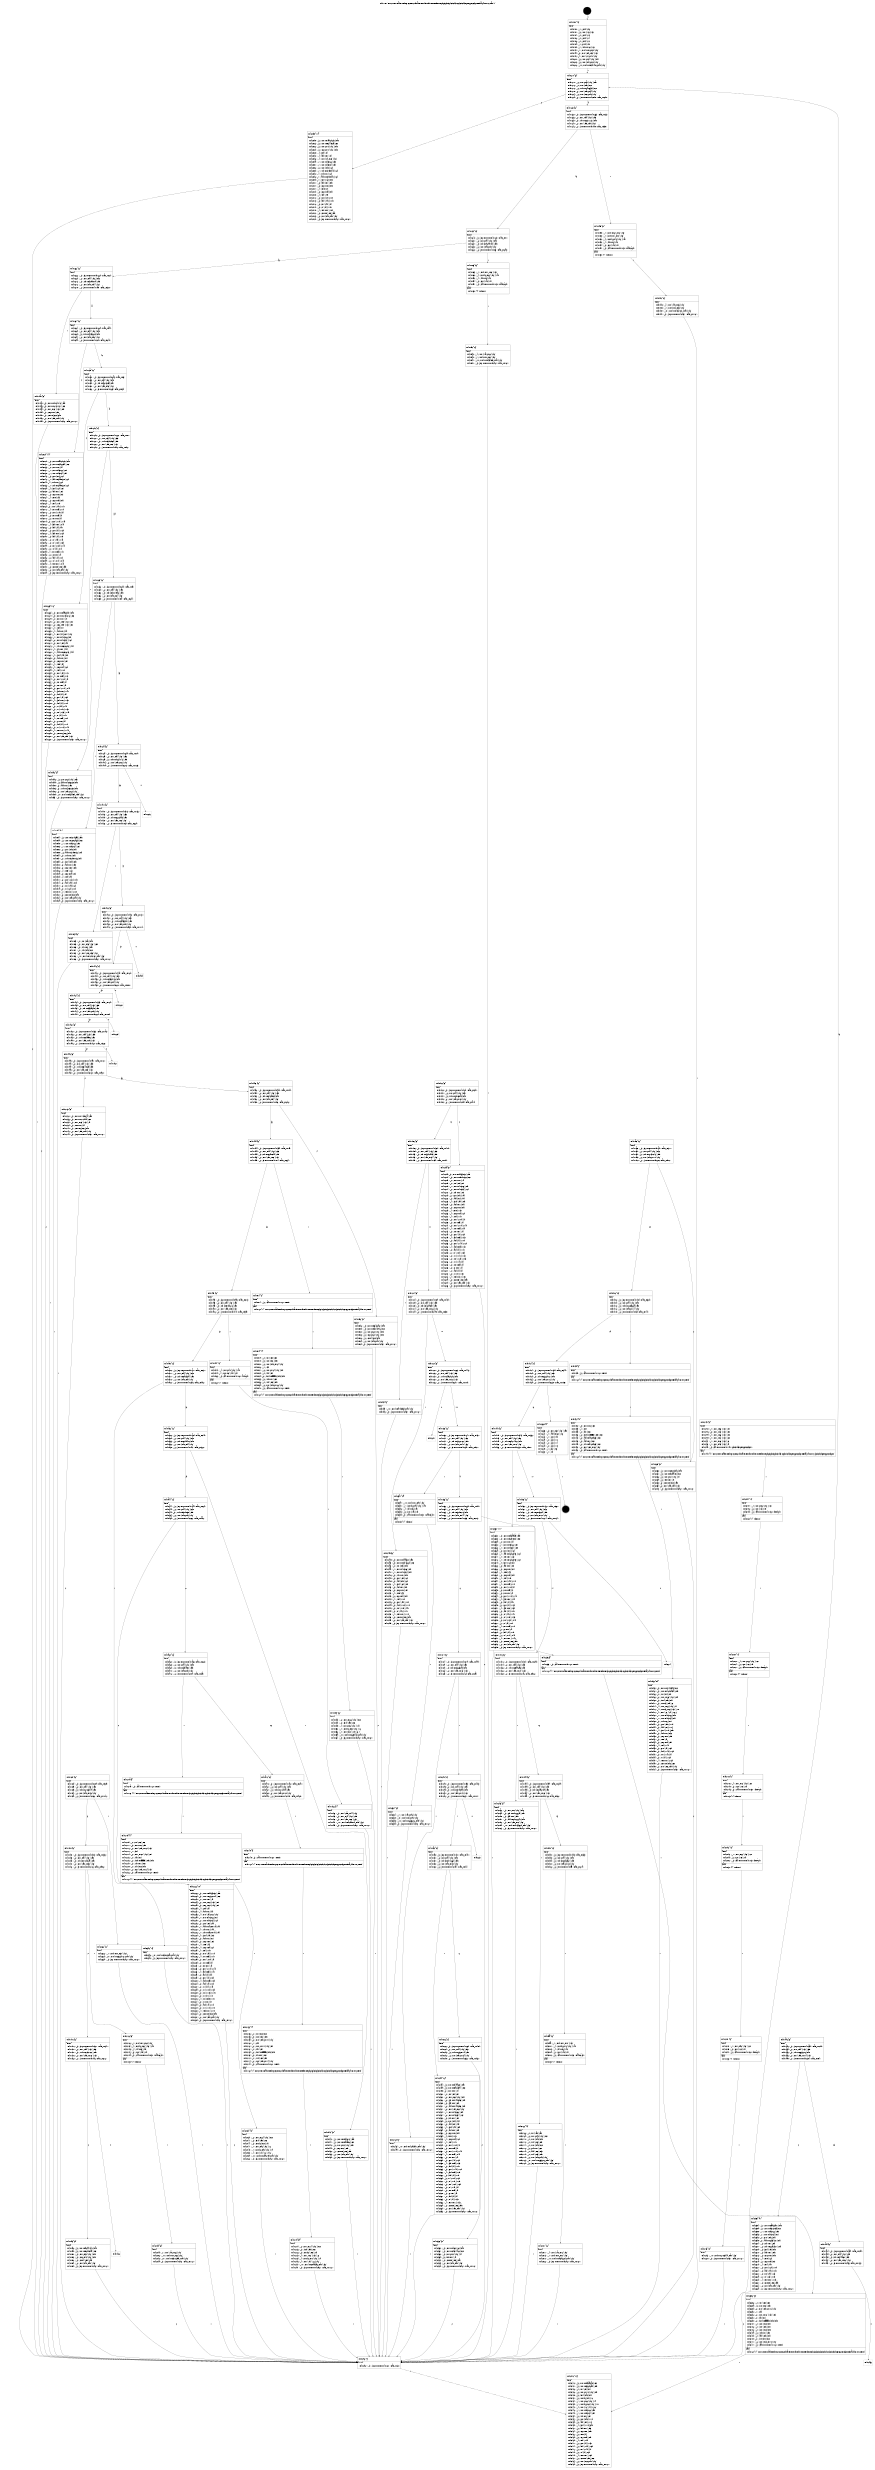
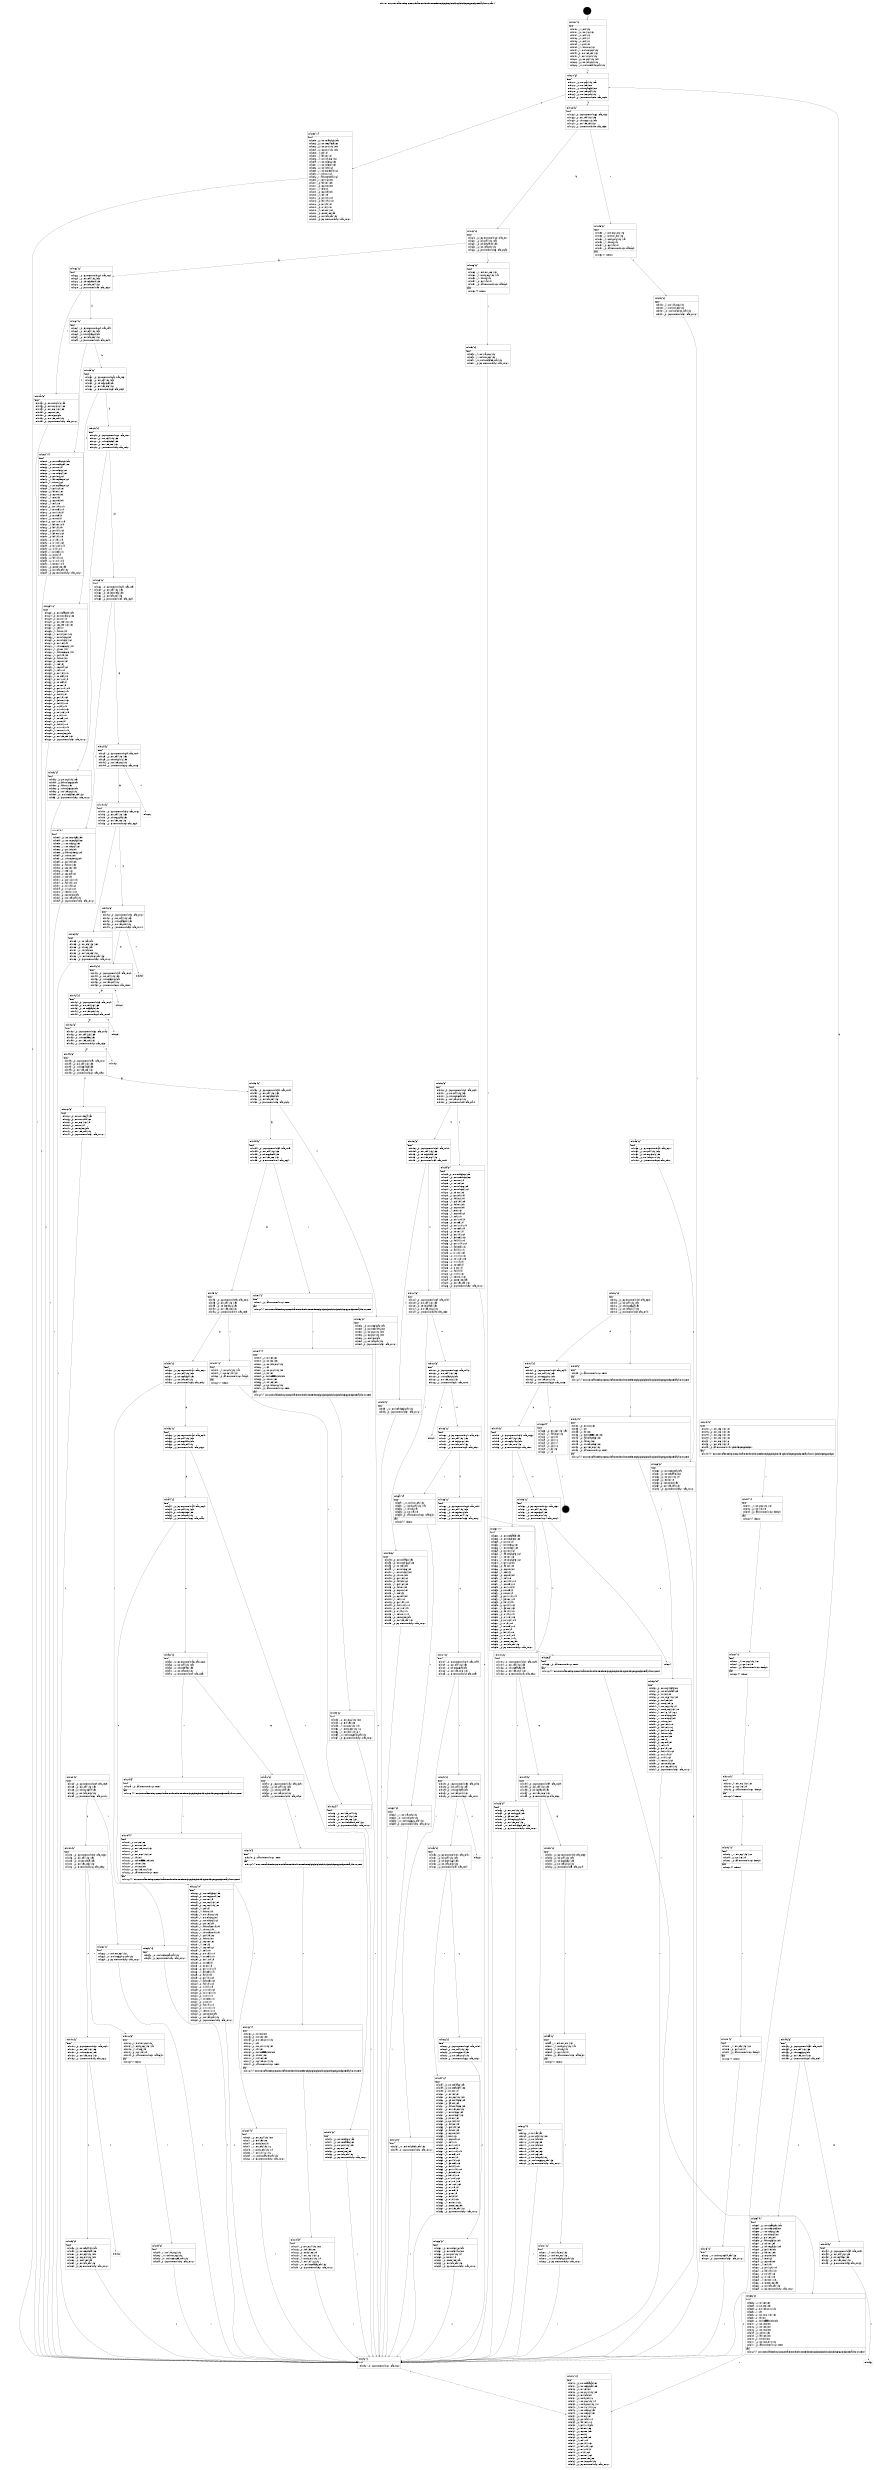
edge "0x401aec [28]" -> "0x401b08 [28]": removed, label "20"
